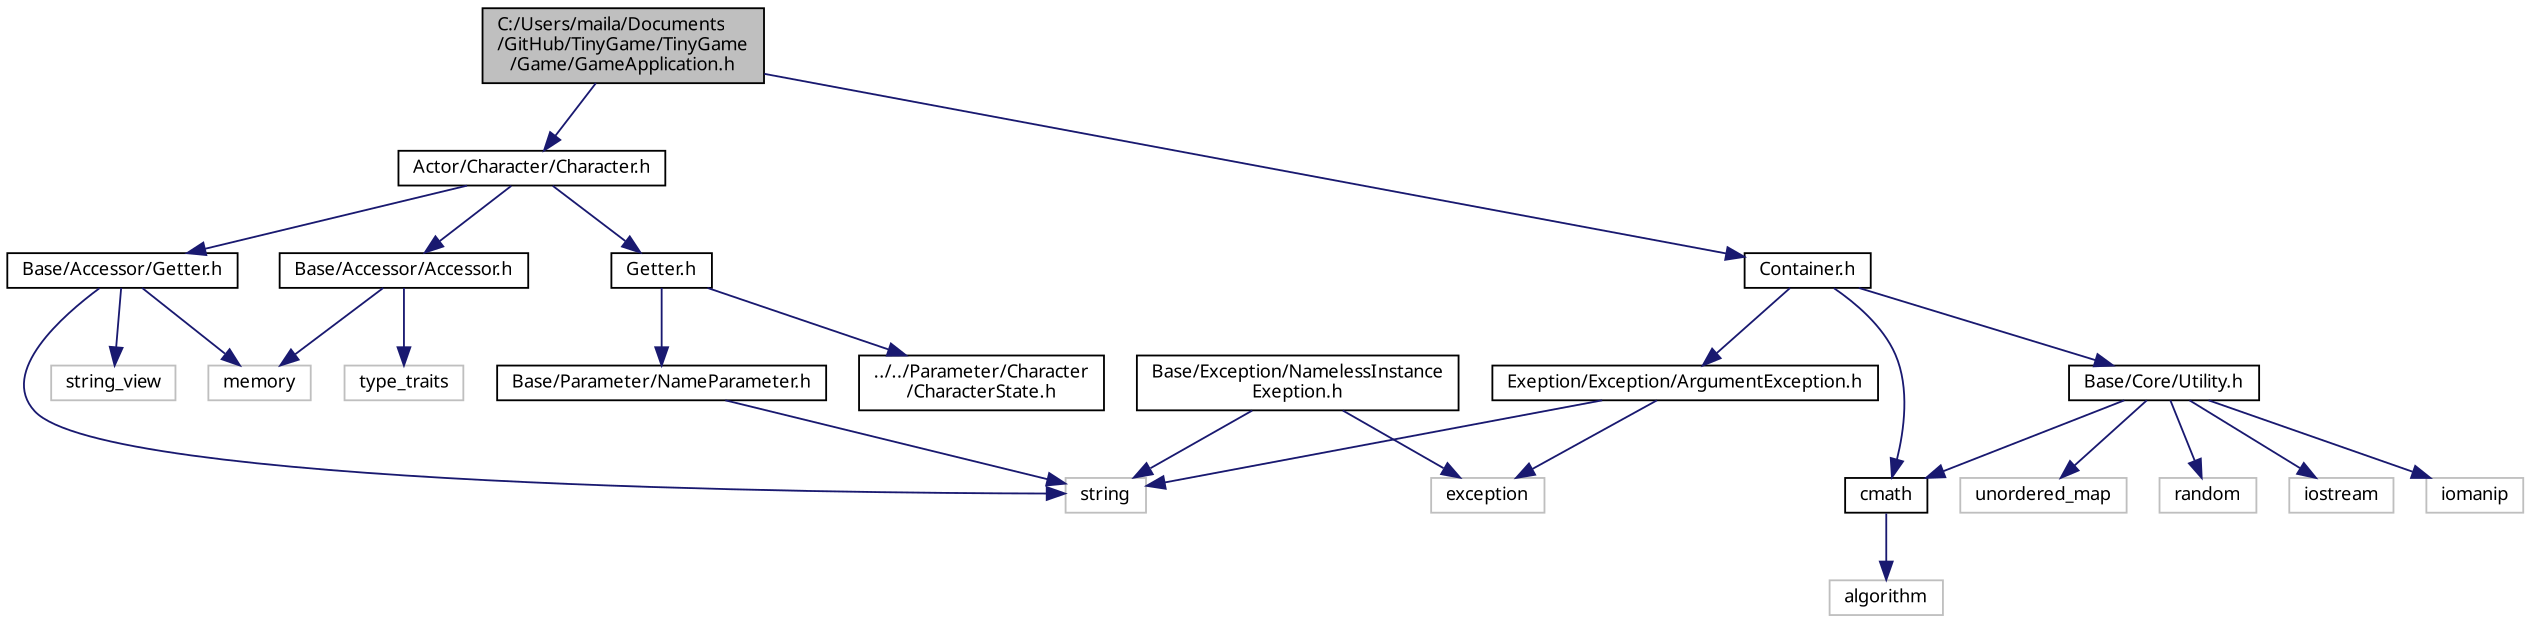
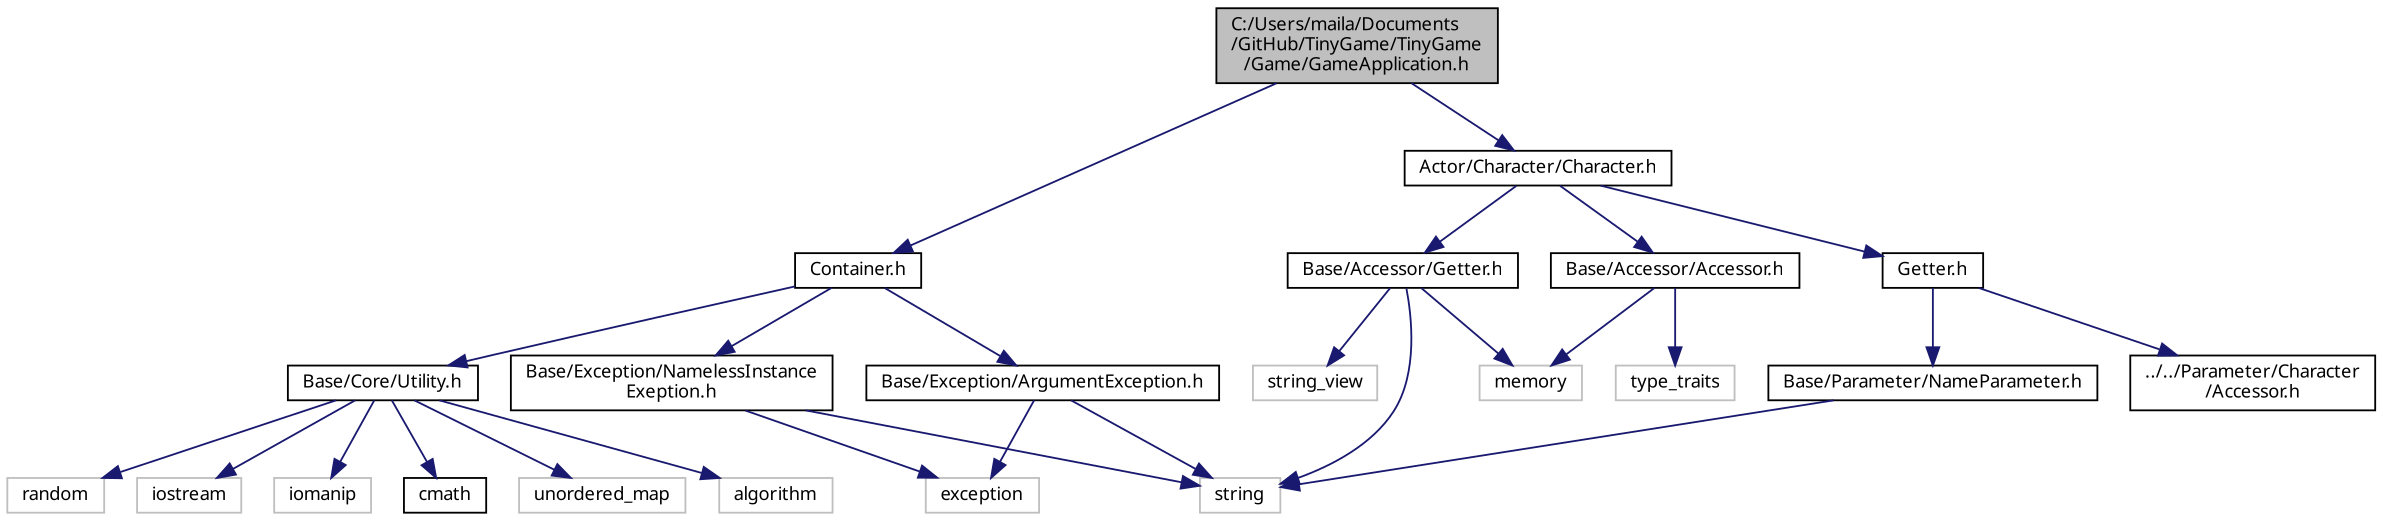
edge "Container.h" -> "cmath": now "Container.h" -> "Base/Exception/NamelessInstance Exeption.h"
node "../../Parameter/Character /CharacterState.h": label "../../Parameter/Character /CharacterState.h" -> "../../Parameter/Character /Accessor.h"
node "Exeption/Exception/ArgumentException.h": label "Exeption/Exception/ArgumentException.h" -> "Base/Exception/ArgumentException.h"
edge "cmath" -> "algorithm": now "Base/Core/Utility.h" -> "algorithm"
